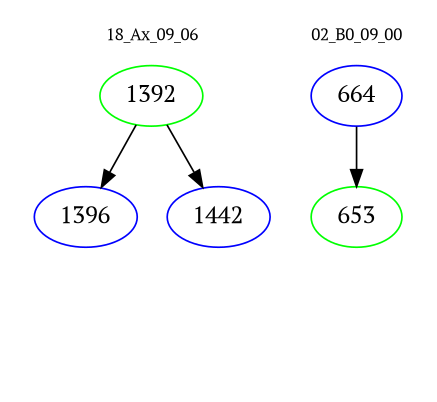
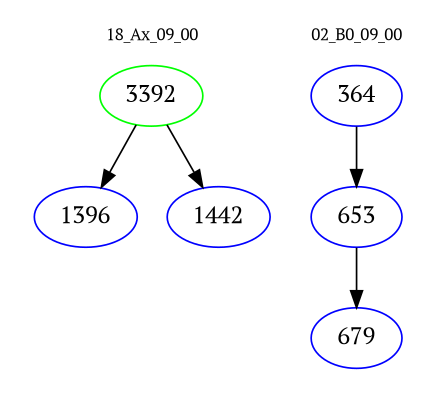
cluster "18_Ax_09_06": label "18_Ax_09_06" -> "18_Ax_09_00"
node "1392": label "1392" -> "3392"
node "664": label "664" -> "364"
node "653": color green -> blue
node "679": added
